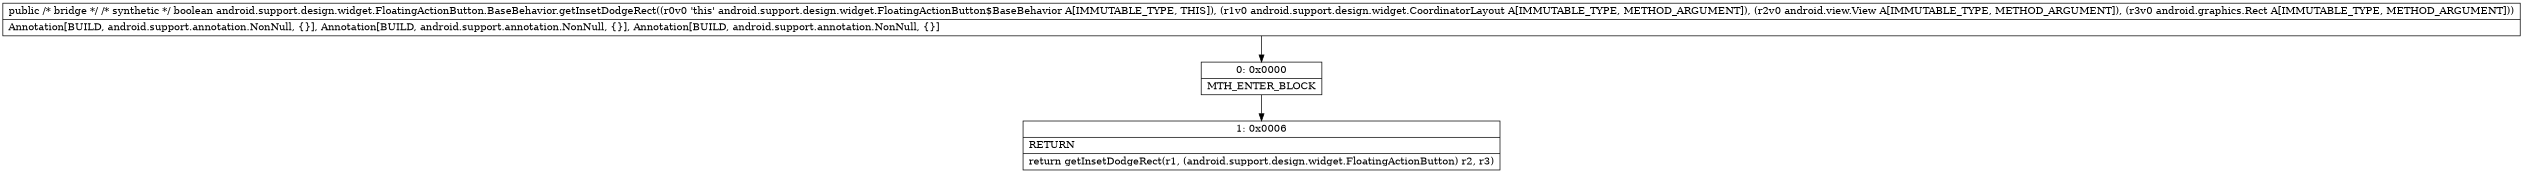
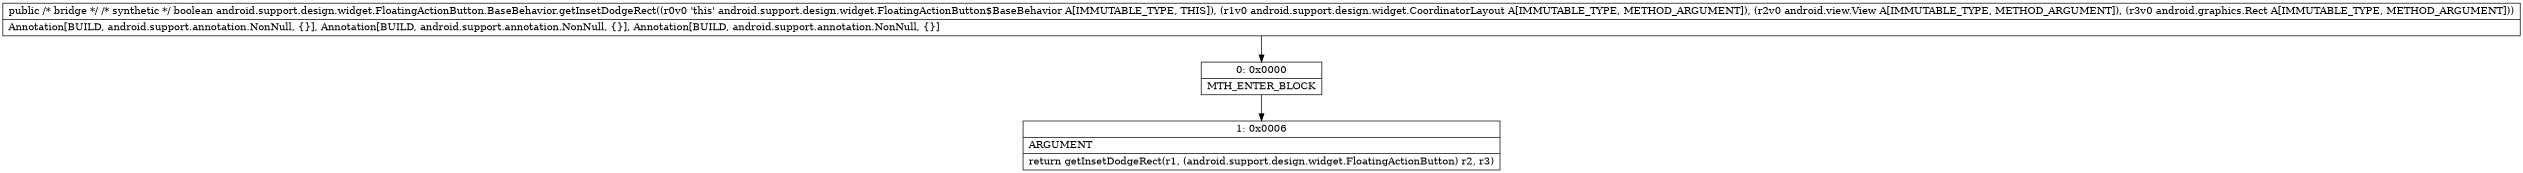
node "1: 0x0006": text "RETURN" -> "ARGUMENT"
